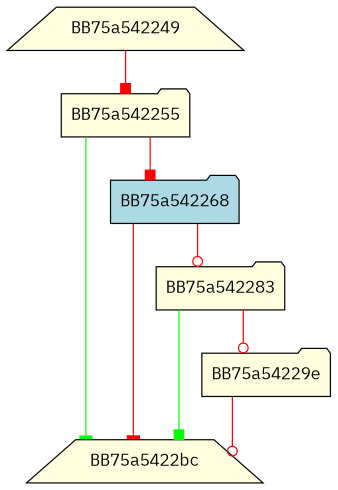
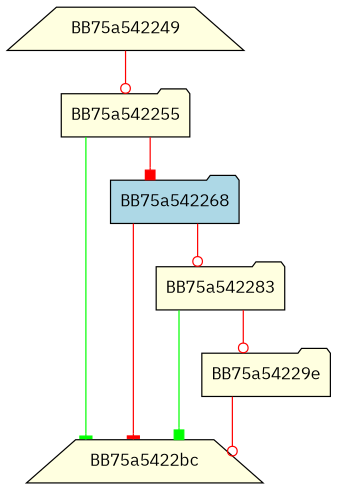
edge "BB75a542249" -> "BB75a542255": arrowhead box -> odot
